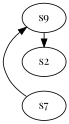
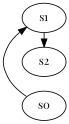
node "s9": label "s9" -> "s1"
node "s7": label "s7" -> "s0"
